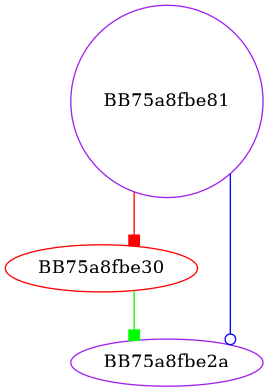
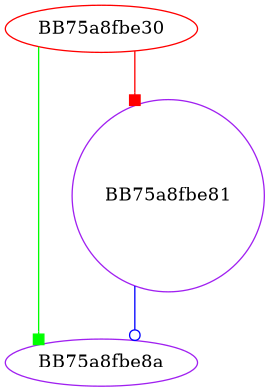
edge "BB75a8fbe81" -> "BB75a8fbe30": reversed
node "BB75a8fbe2a": label "BB75a8fbe2a" -> "BB75a8fbe8a"
